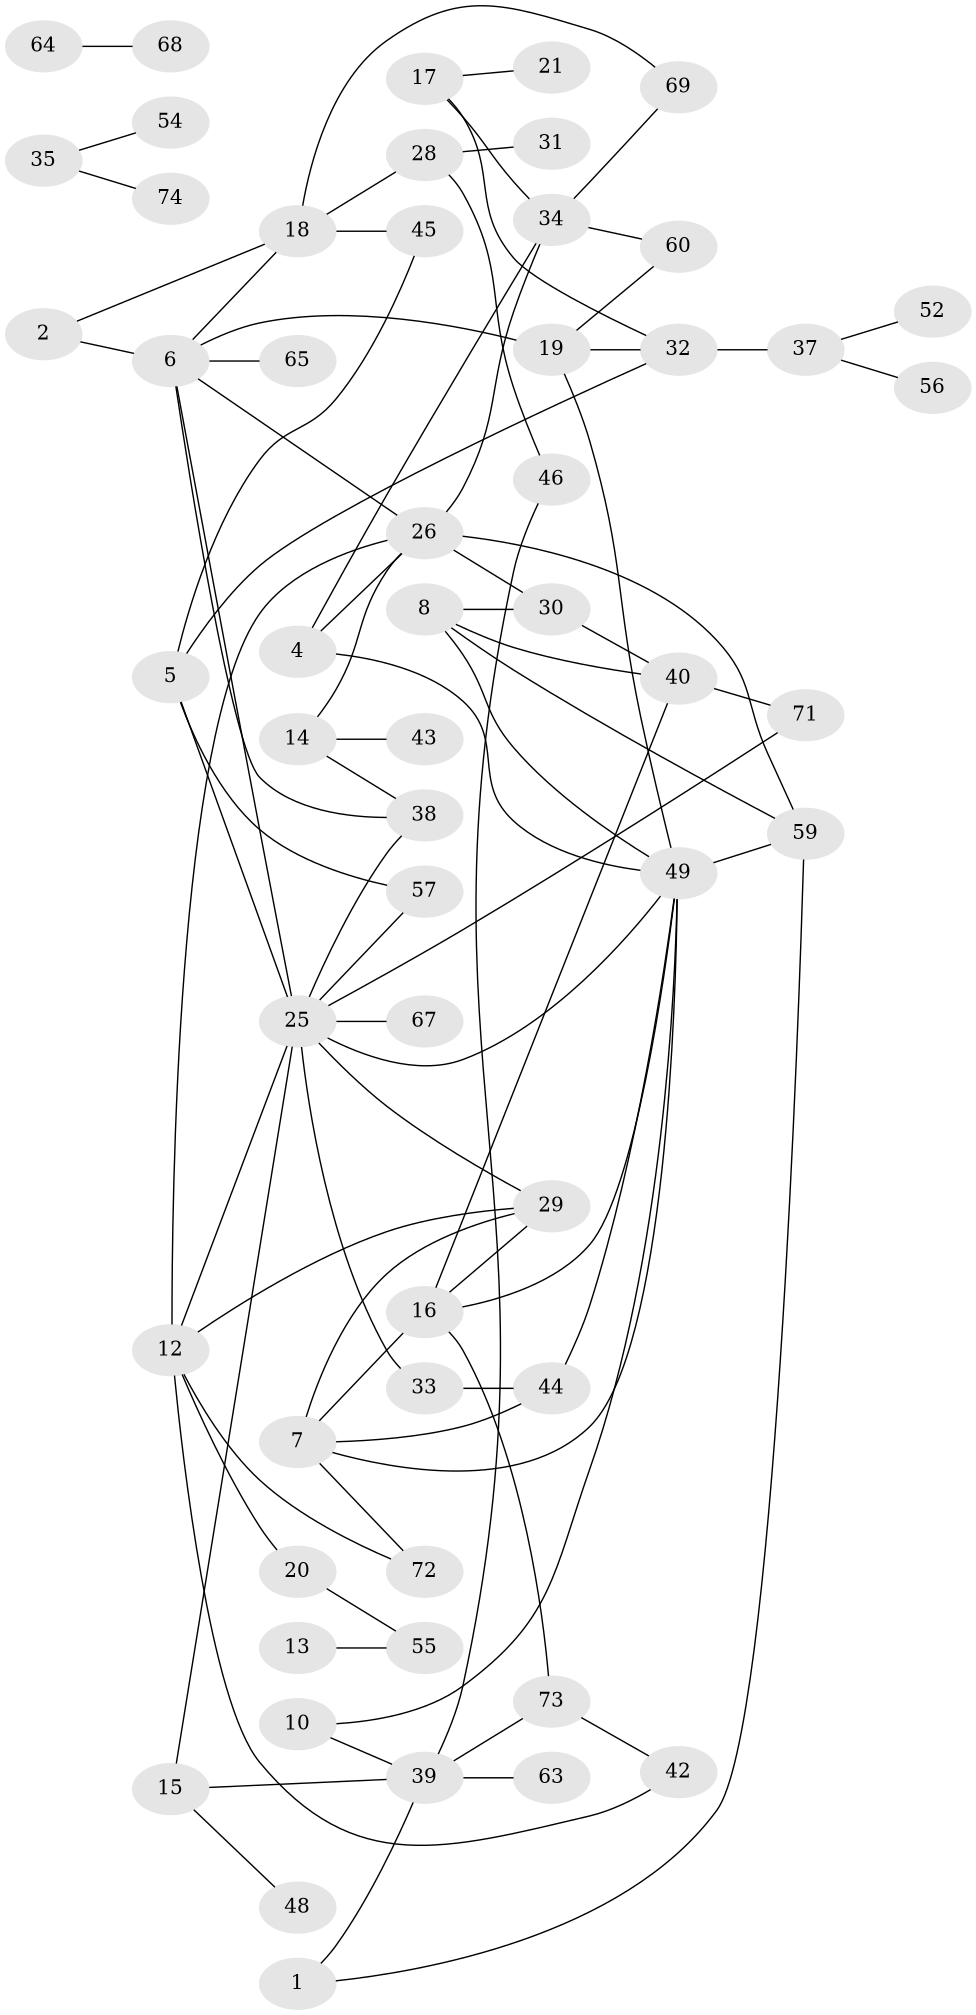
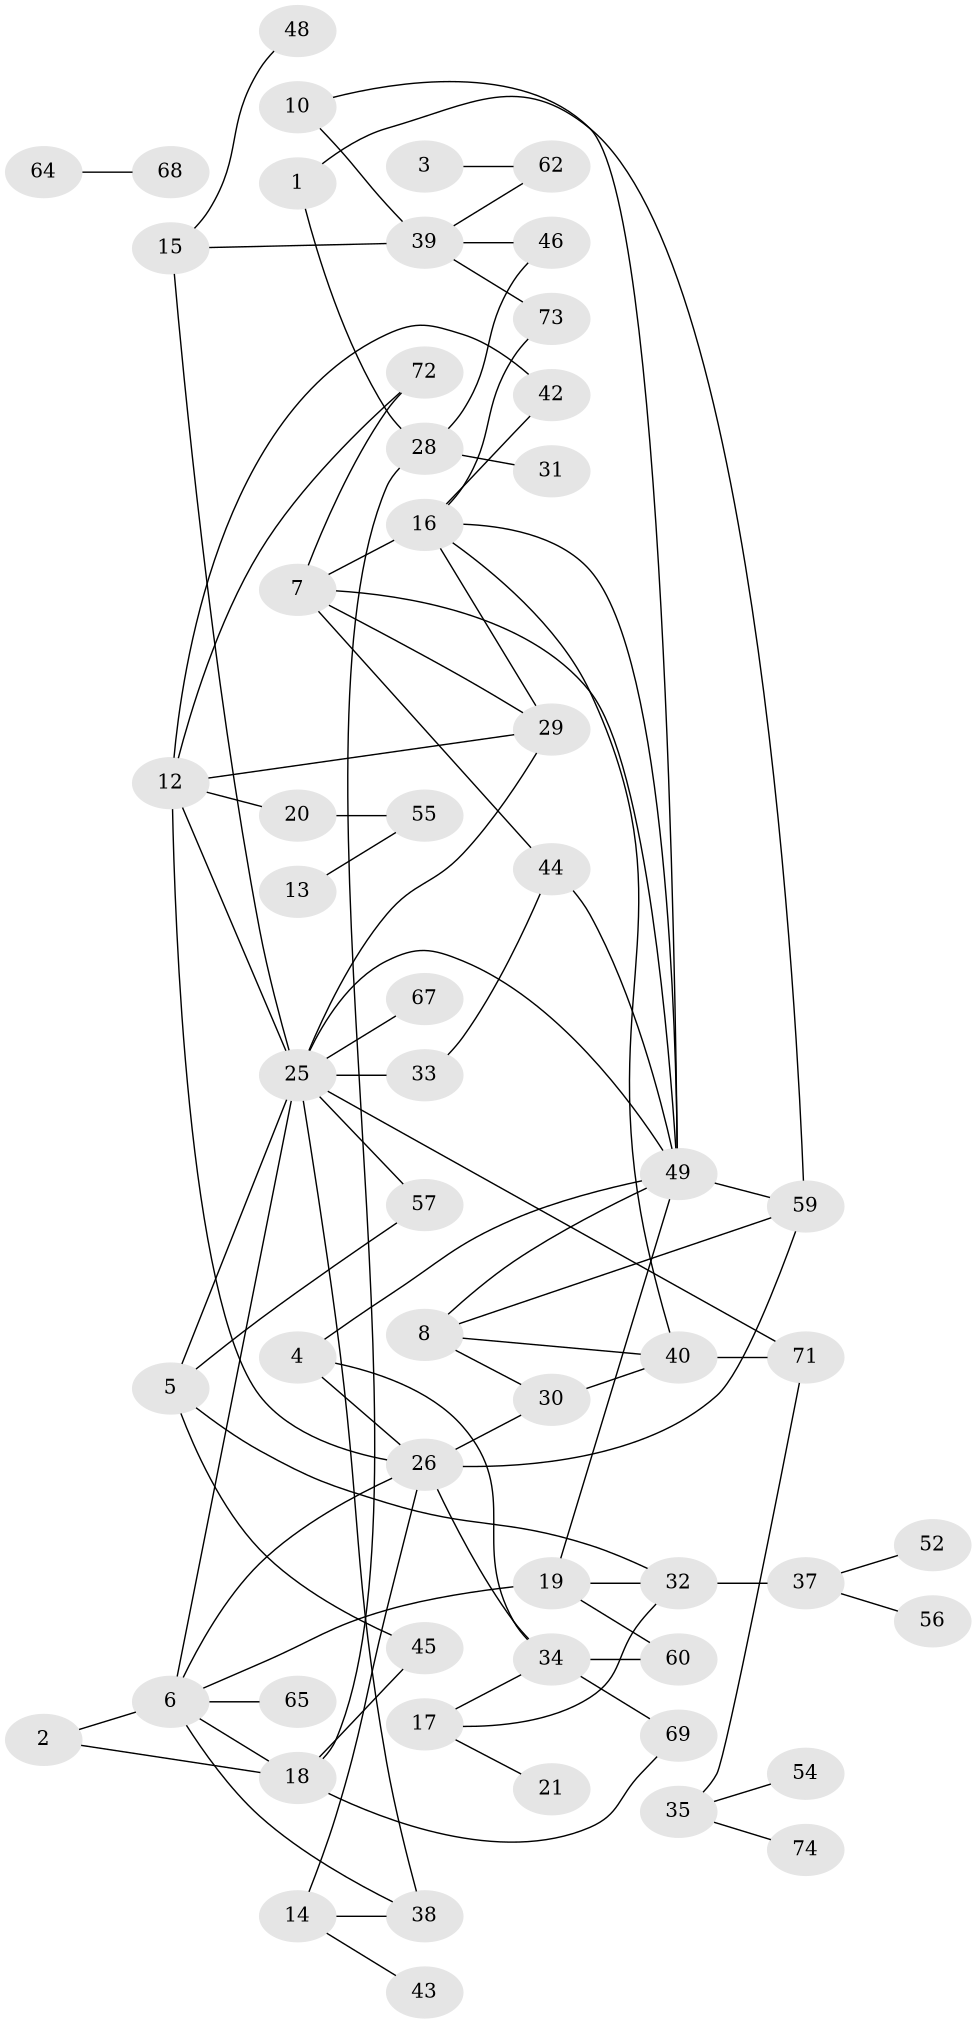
node "3": added
edge "71" -- "35": added
edge "73" -- "42": now "16" -- "42"
node "63": label "63" -> "62"
edge "39" -- "1": now "28" -- "1"
